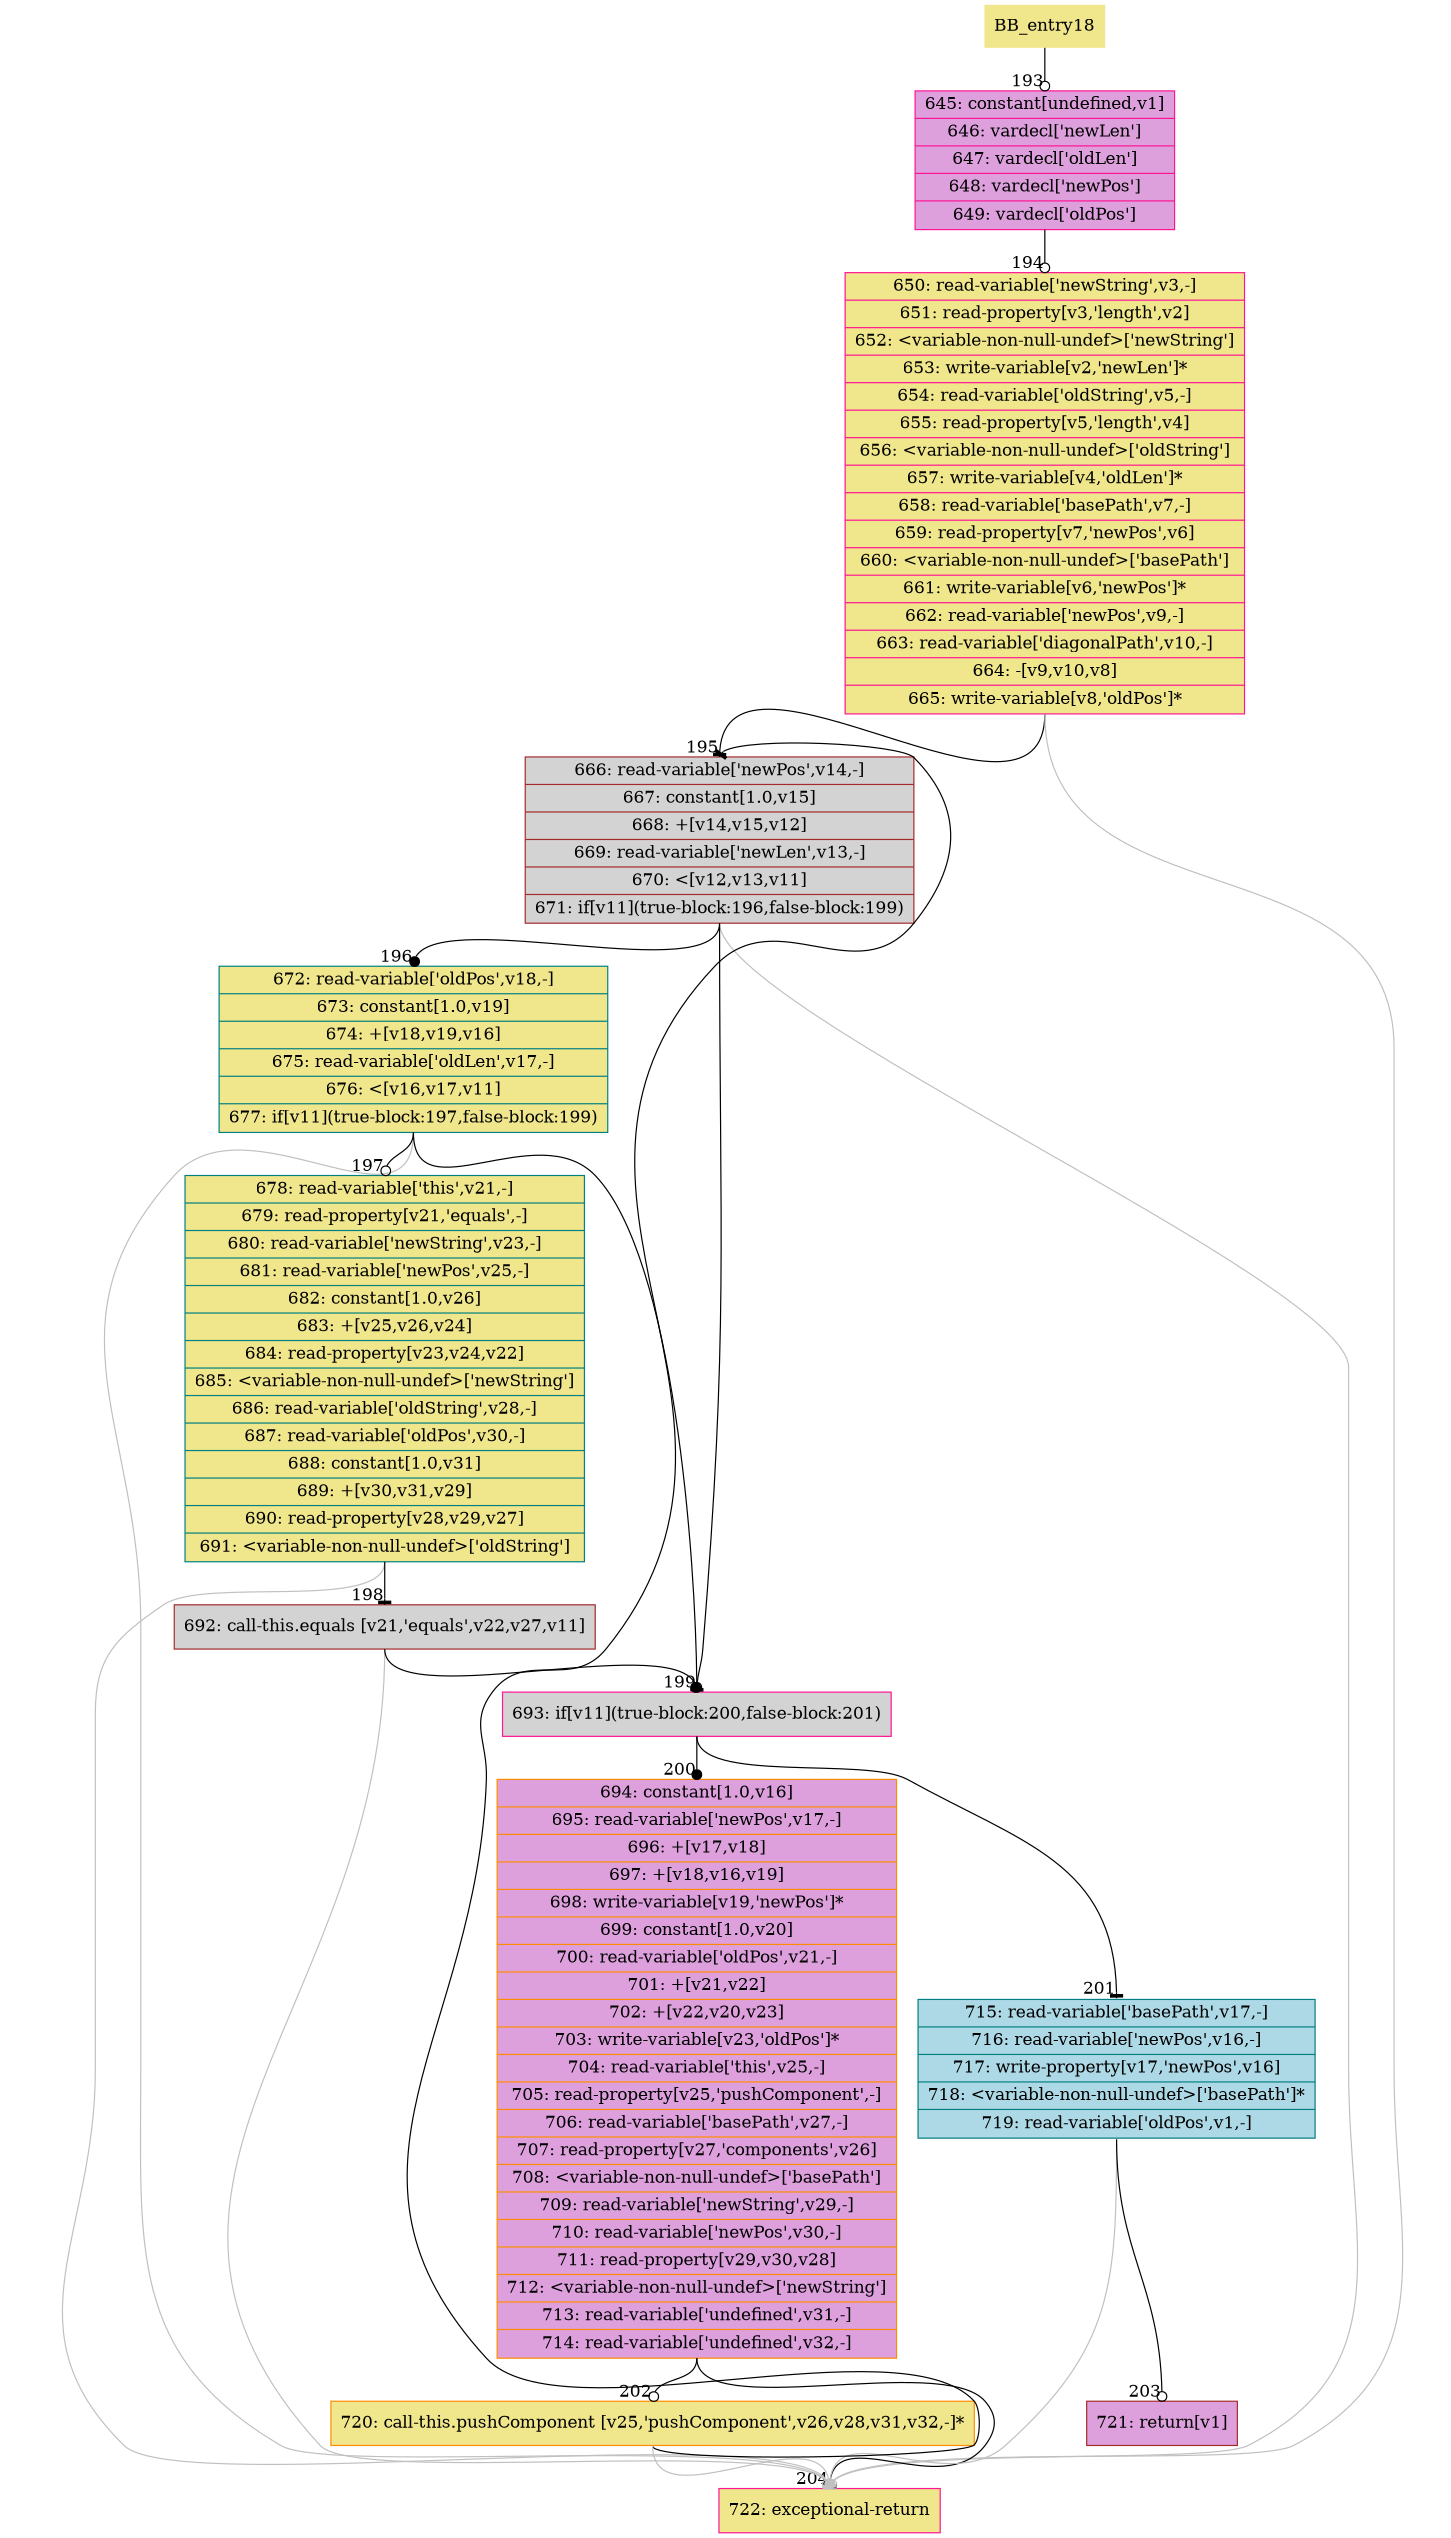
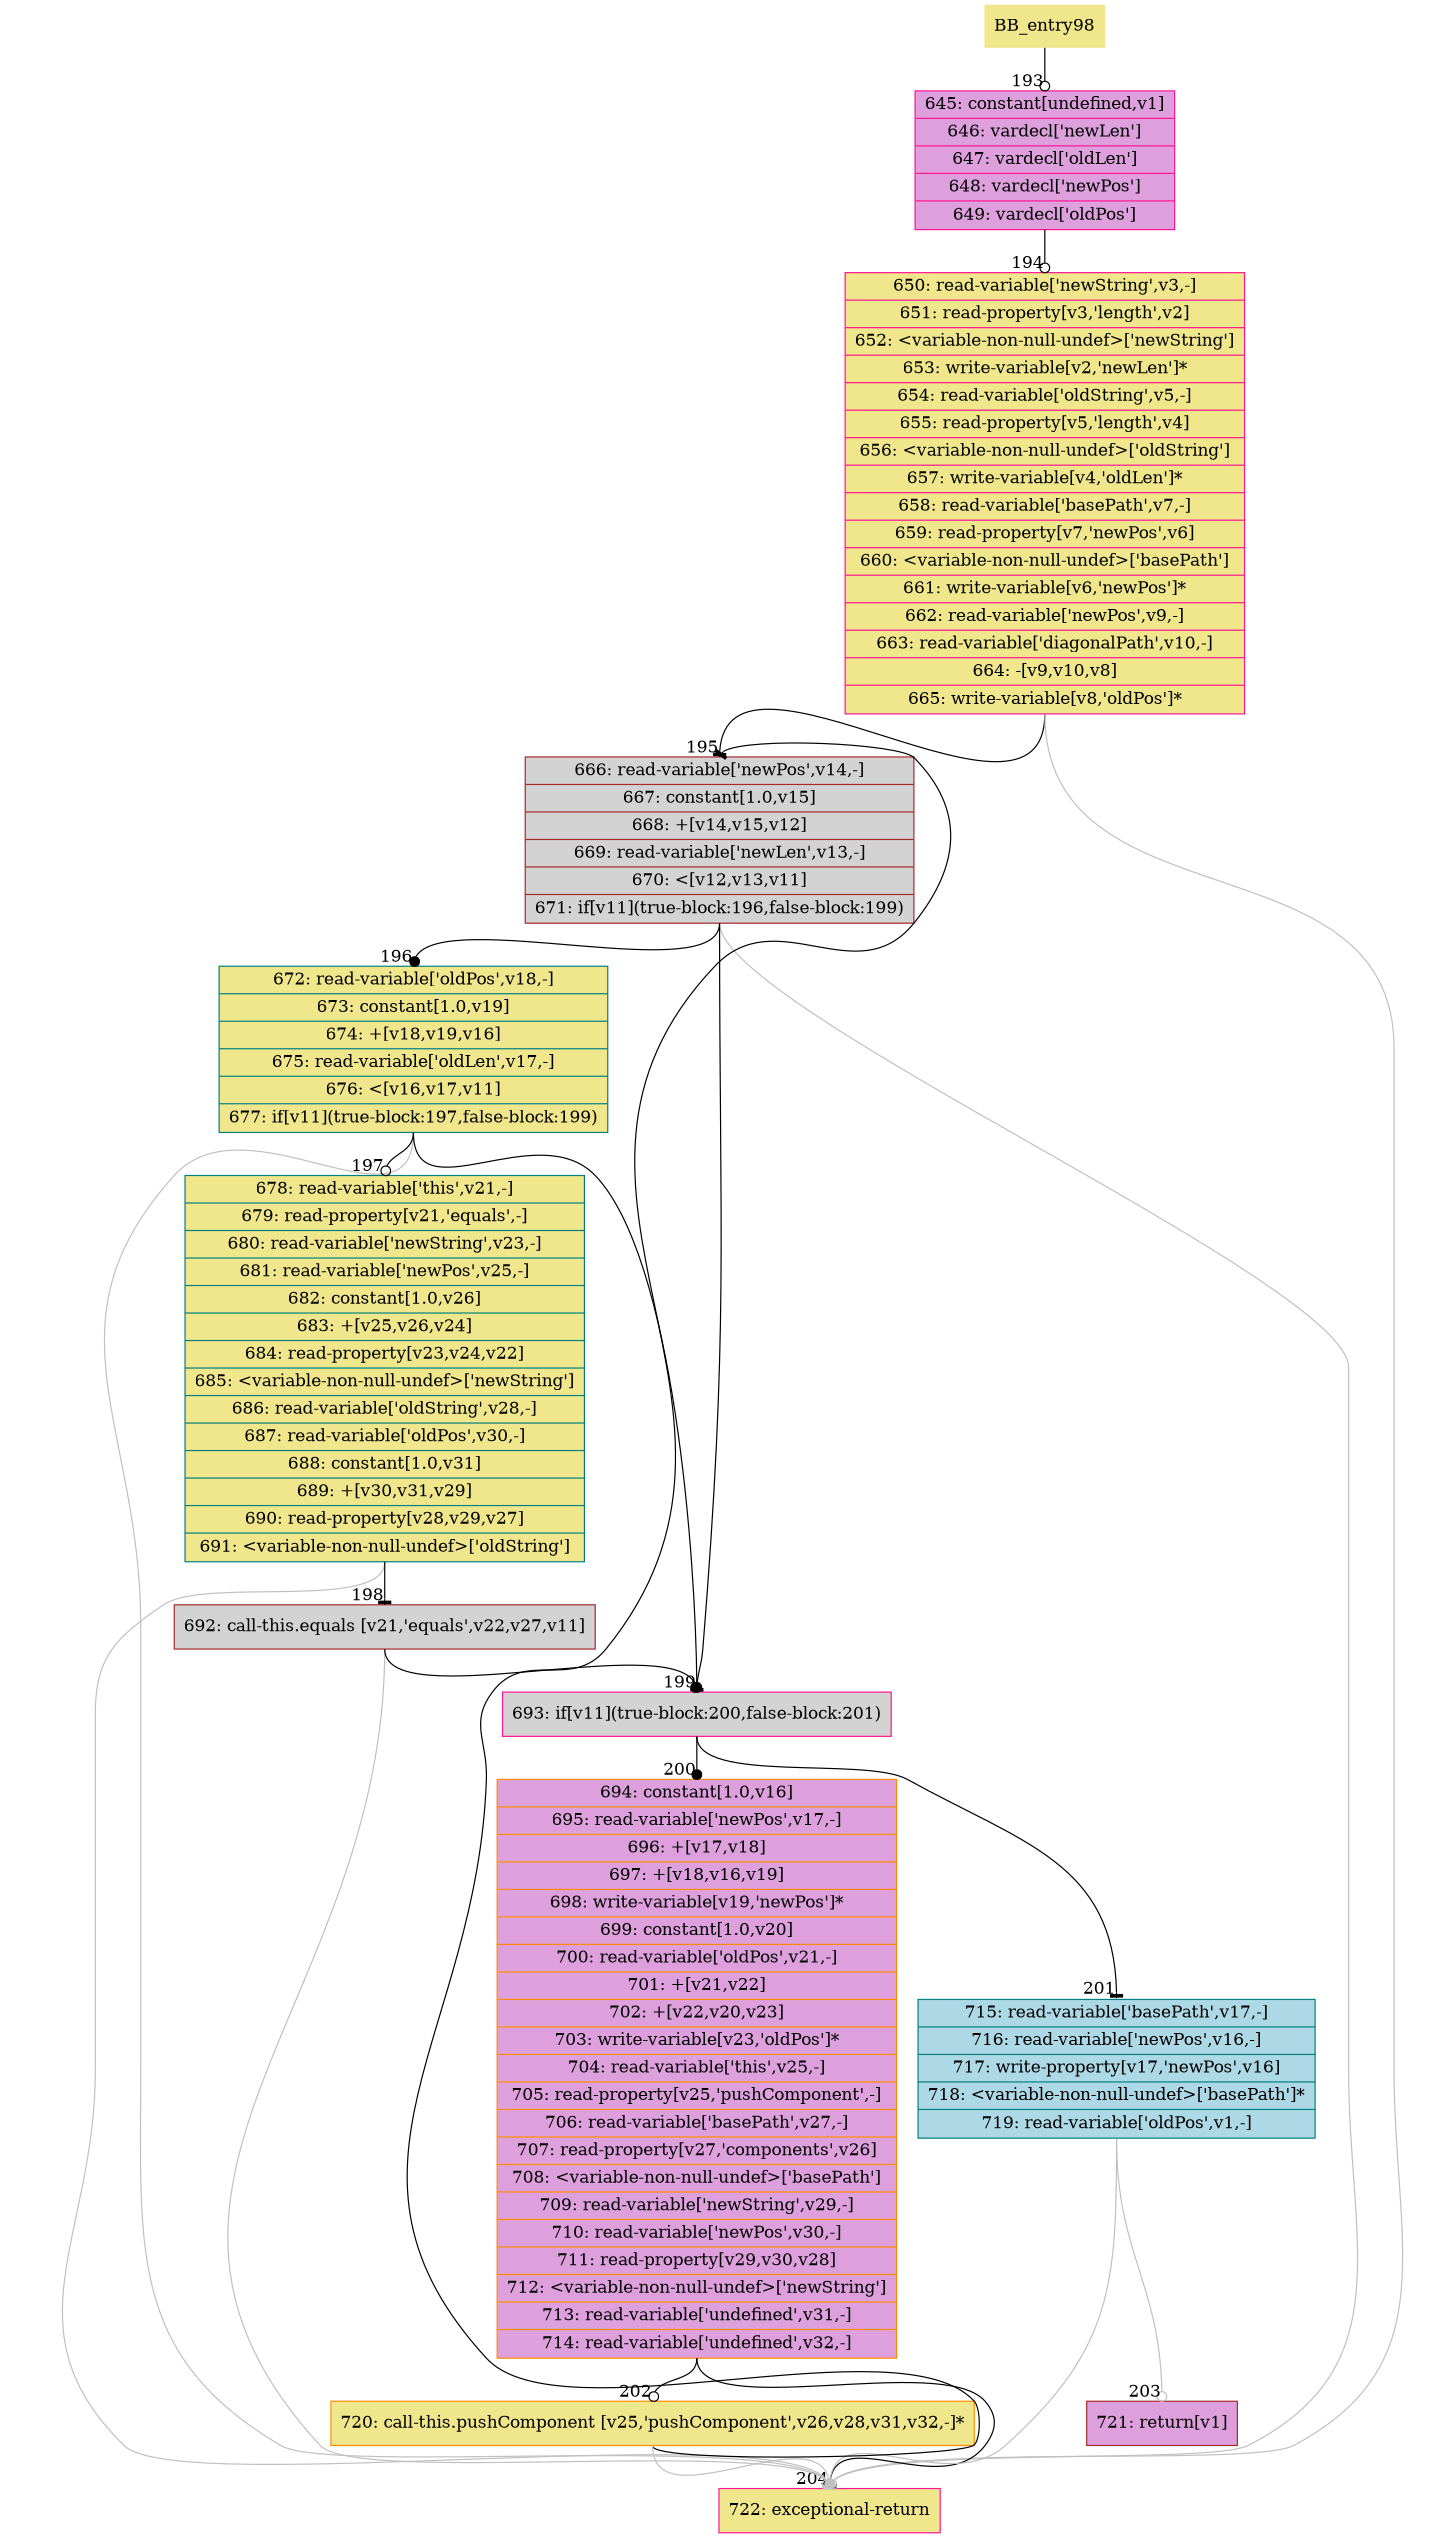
node "BB_entry18": label "BB_entry18" -> "BB_entry98"
edge "715: read-variable['basePath',v17,-]" -> "721: return[v1]": color black -> gray
